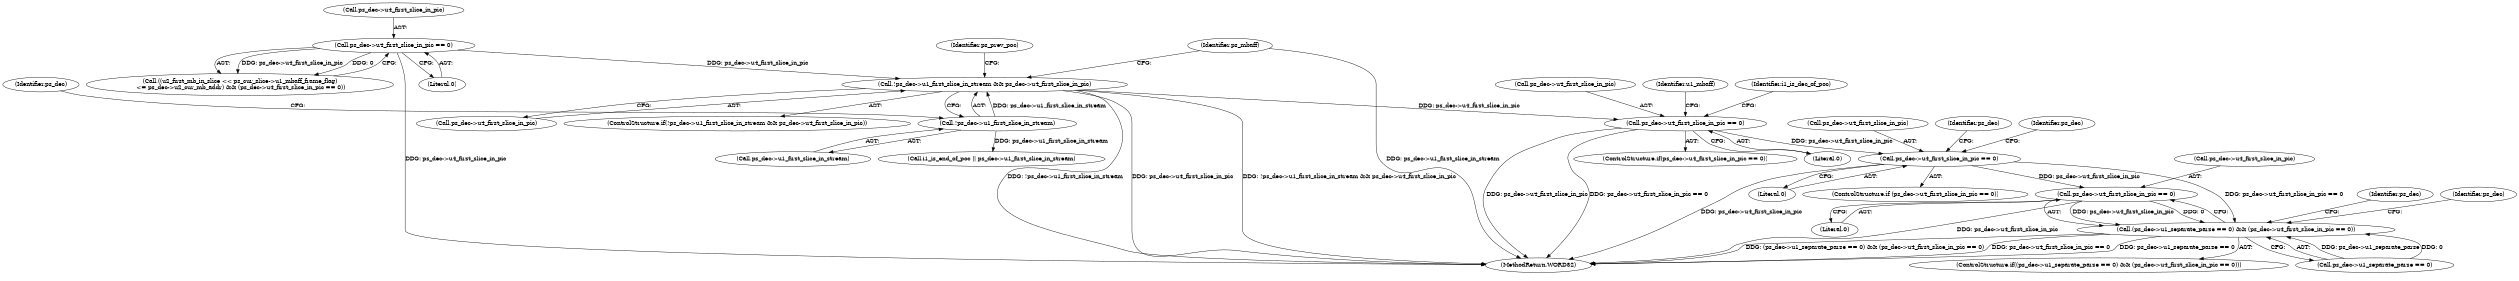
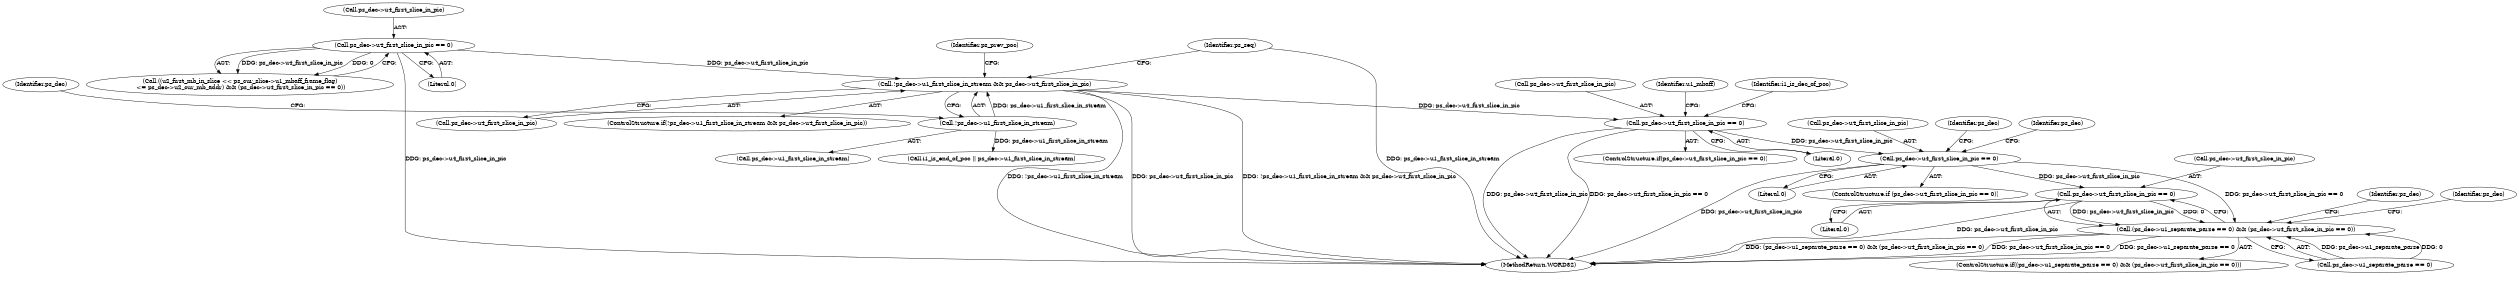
node "(Identifier,ps_mbaff)": label "(Identifier,ps_mbaff)" -> "(Identifier,ps_seq)"
edge "(Call,ps_dec->u1_first_slice_in_stream)" -> "(Call,!ps_dec->u1_first_slice_in_stream)": removed, label "AST:"
